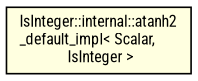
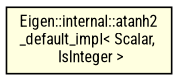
node "IsInteger::internal::atanh2 _default_impl< Scalar, IsInteger >": label "IsInteger::internal::atanh2 _default_impl< Scalar, IsInteger >" -> "Eigen::internal::atanh2 _default_impl< Scalar, IsInteger >"
